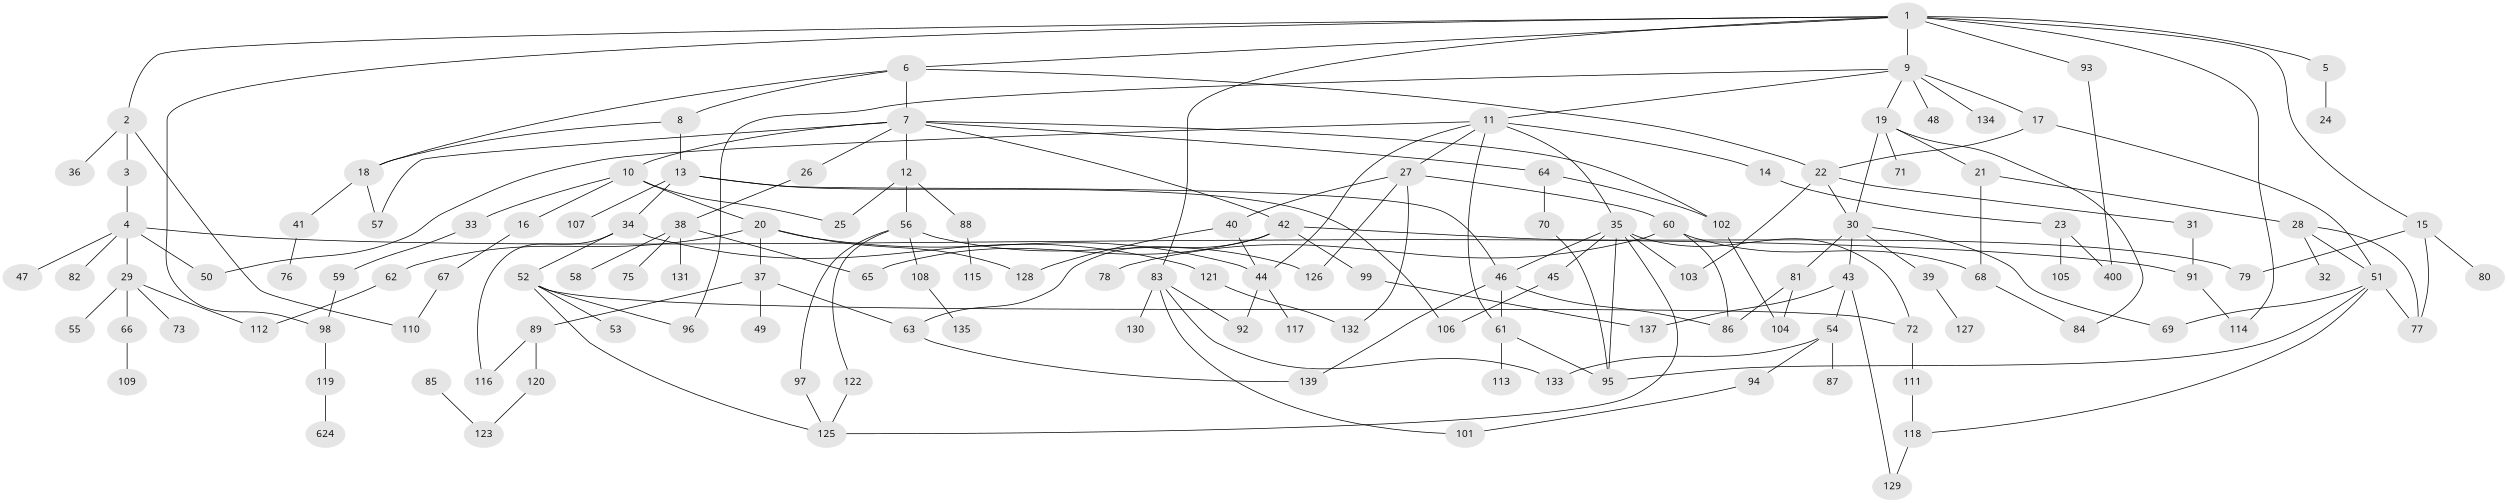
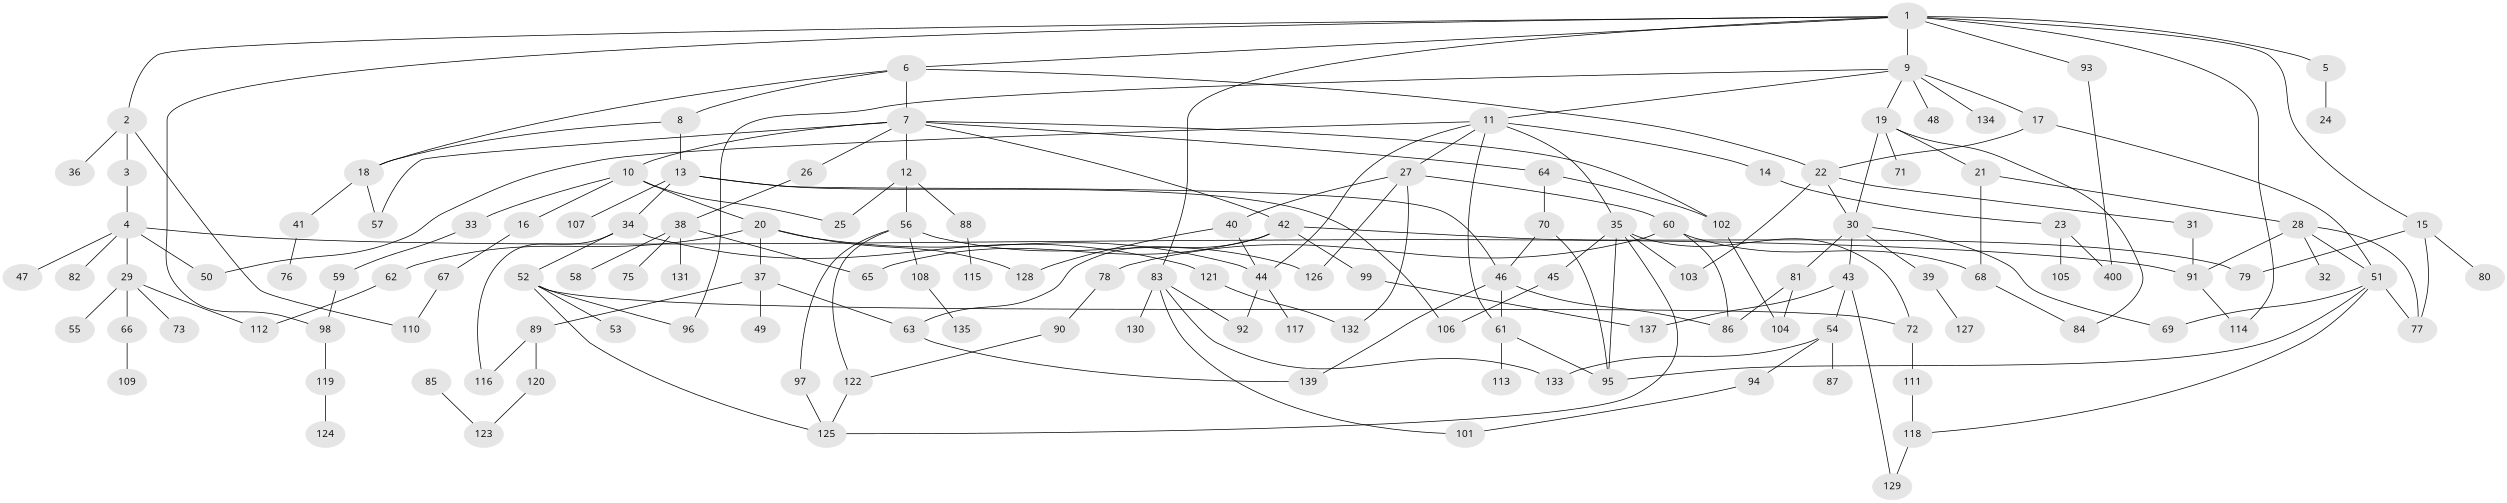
edge "35" -- "46": now "70" -- "46"
edge "28" -- "91": added
node "90": added
node "624": label "624" -> "124"
